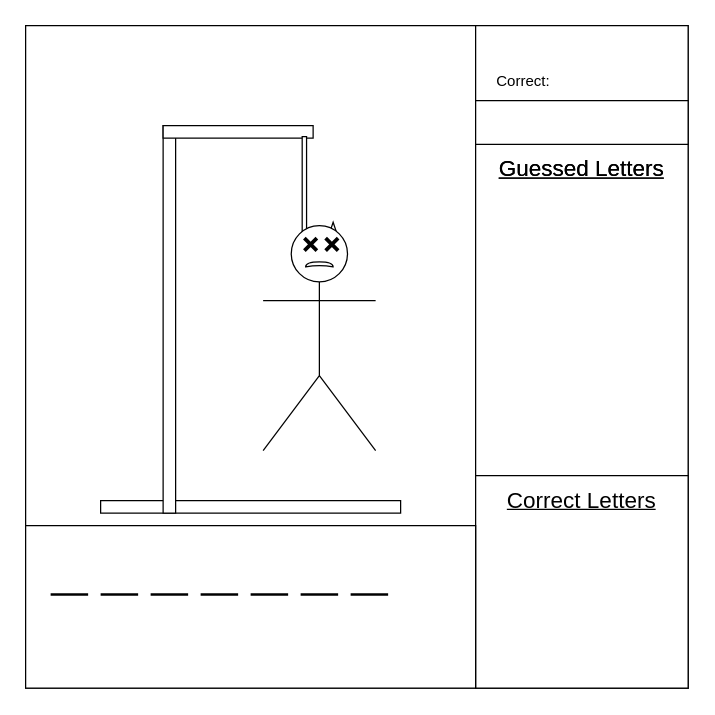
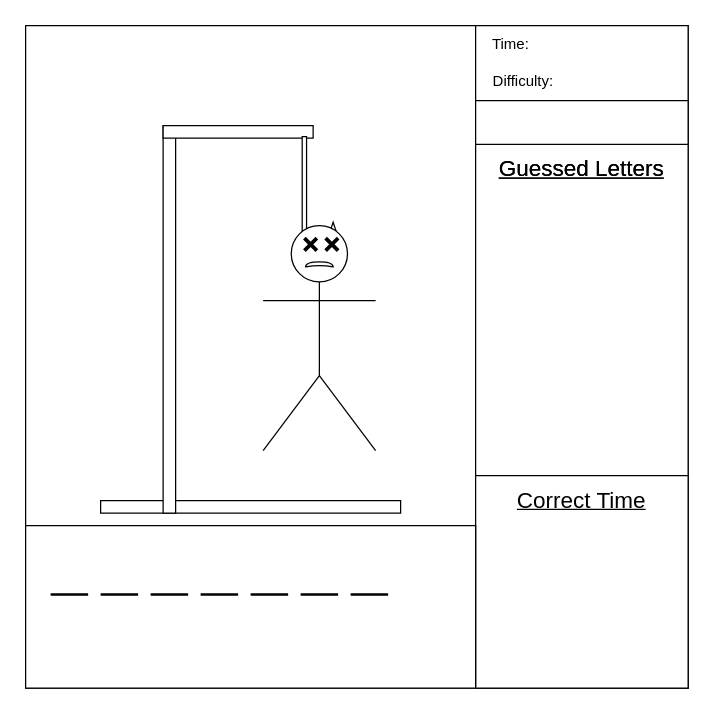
node "Time:": added
node "Correct:": label "Correct:" -> "Difficulty:"
node "Correct Letters": label "Correct Letters" -> "Correct Time"
